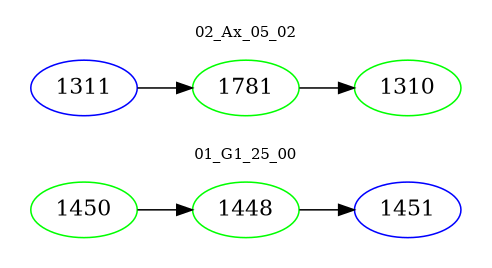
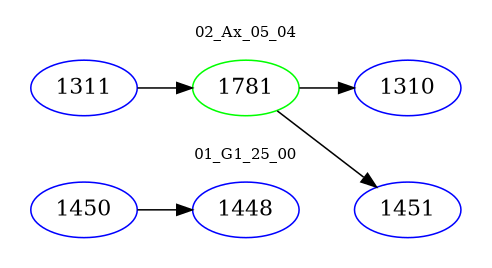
cluster "02_Ax_05_02": label "02_Ax_05_02" -> "02_Ax_05_04"
node "1310": color green -> blue
node "1450": color green -> blue
node "1448": color green -> blue
edge "1448" -> "1451": now "1781" -> "1451"
